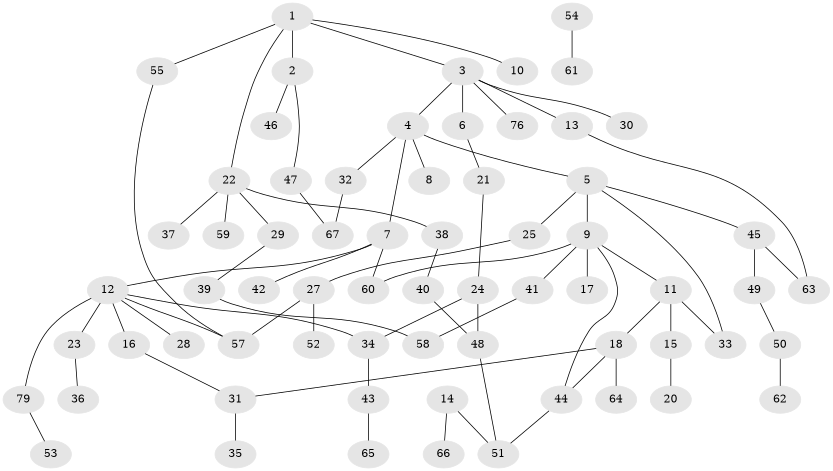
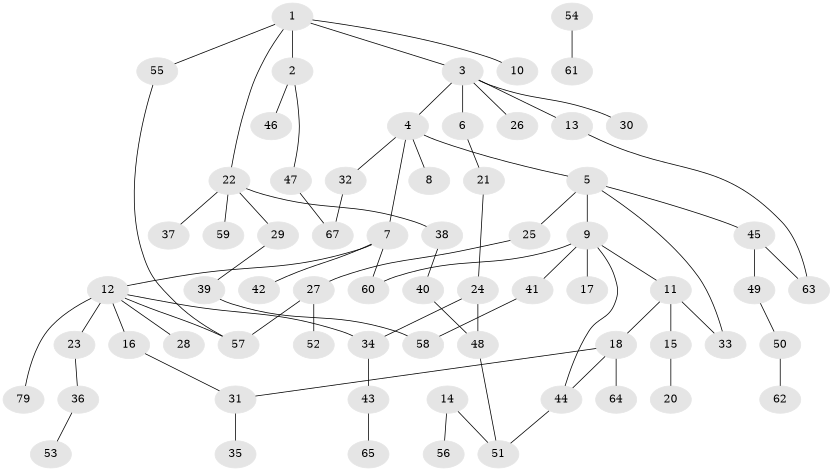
node "76": label "76" -> "26"
edge "79" -- "53": now "36" -- "53"
node "66": label "66" -> "56"
